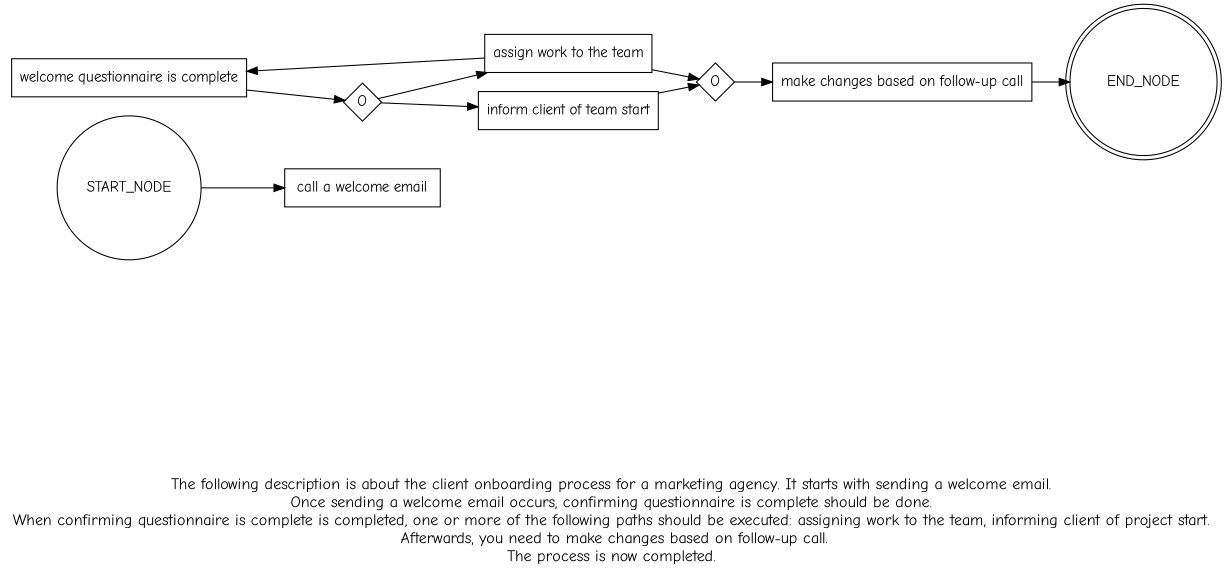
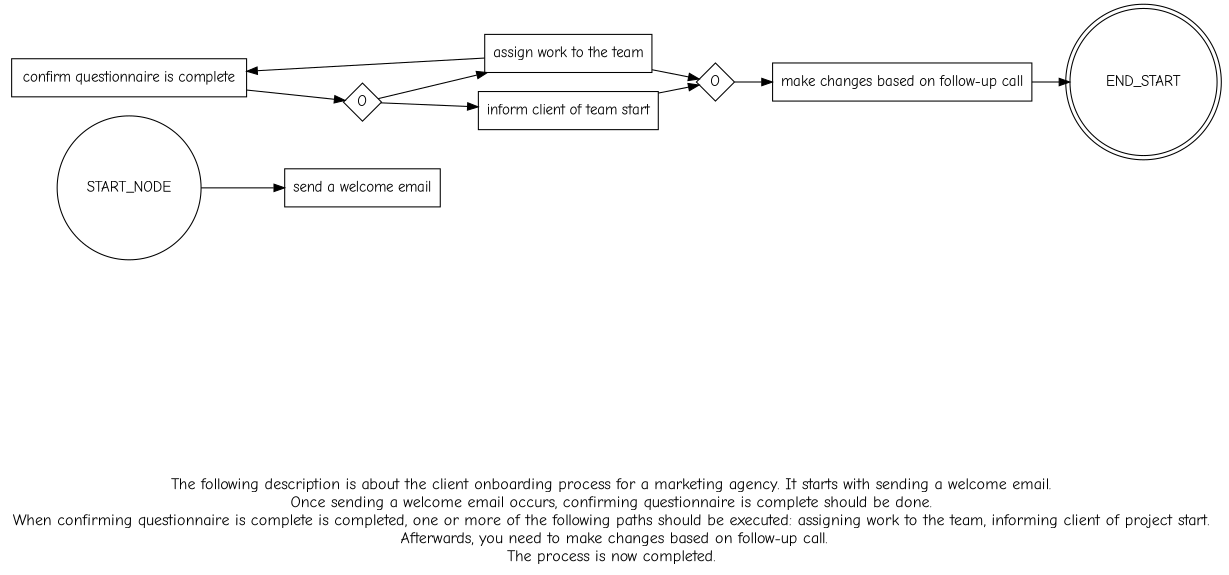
node "welcome questionnaire is complete": label "welcome questionnaire is complete" -> "confirm questionnaire is complete"
node "END_NODE": label "END_NODE" -> "END_START"
node "call a welcome email": label "call a welcome email" -> "send a welcome email"
